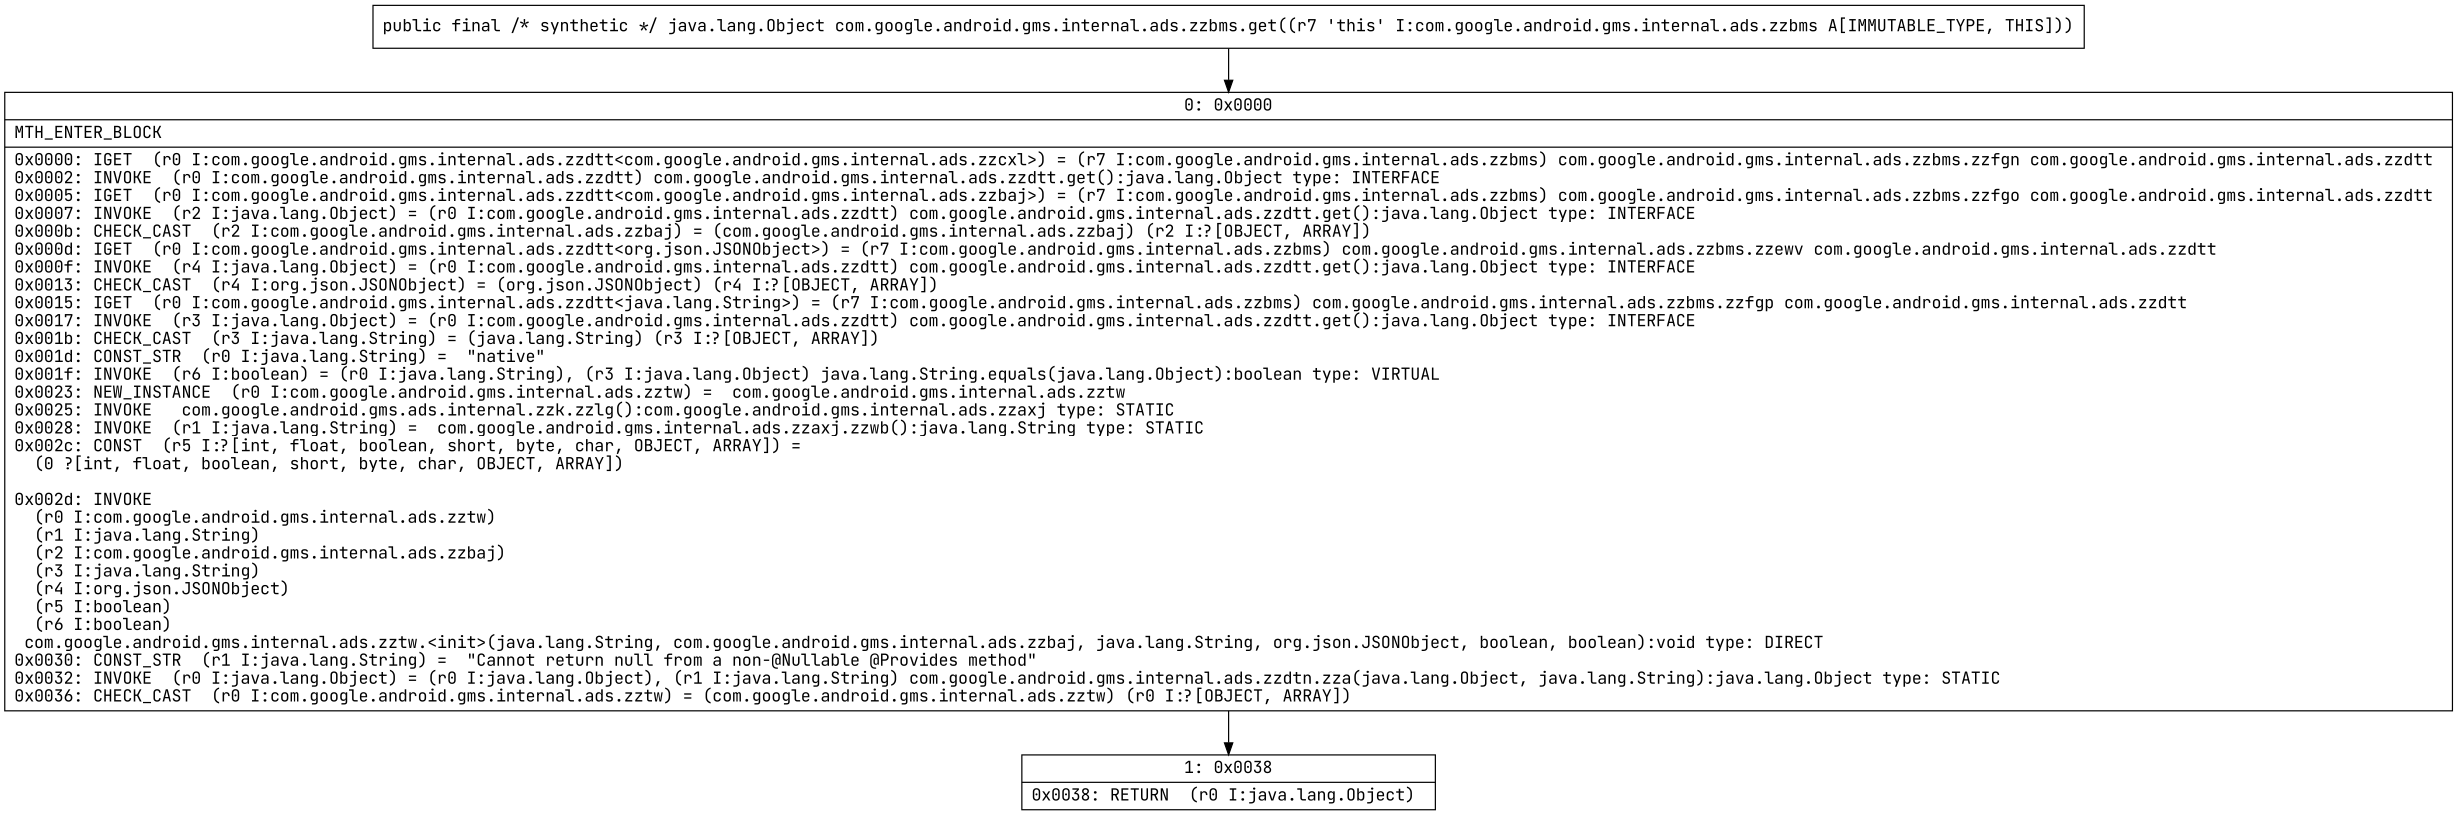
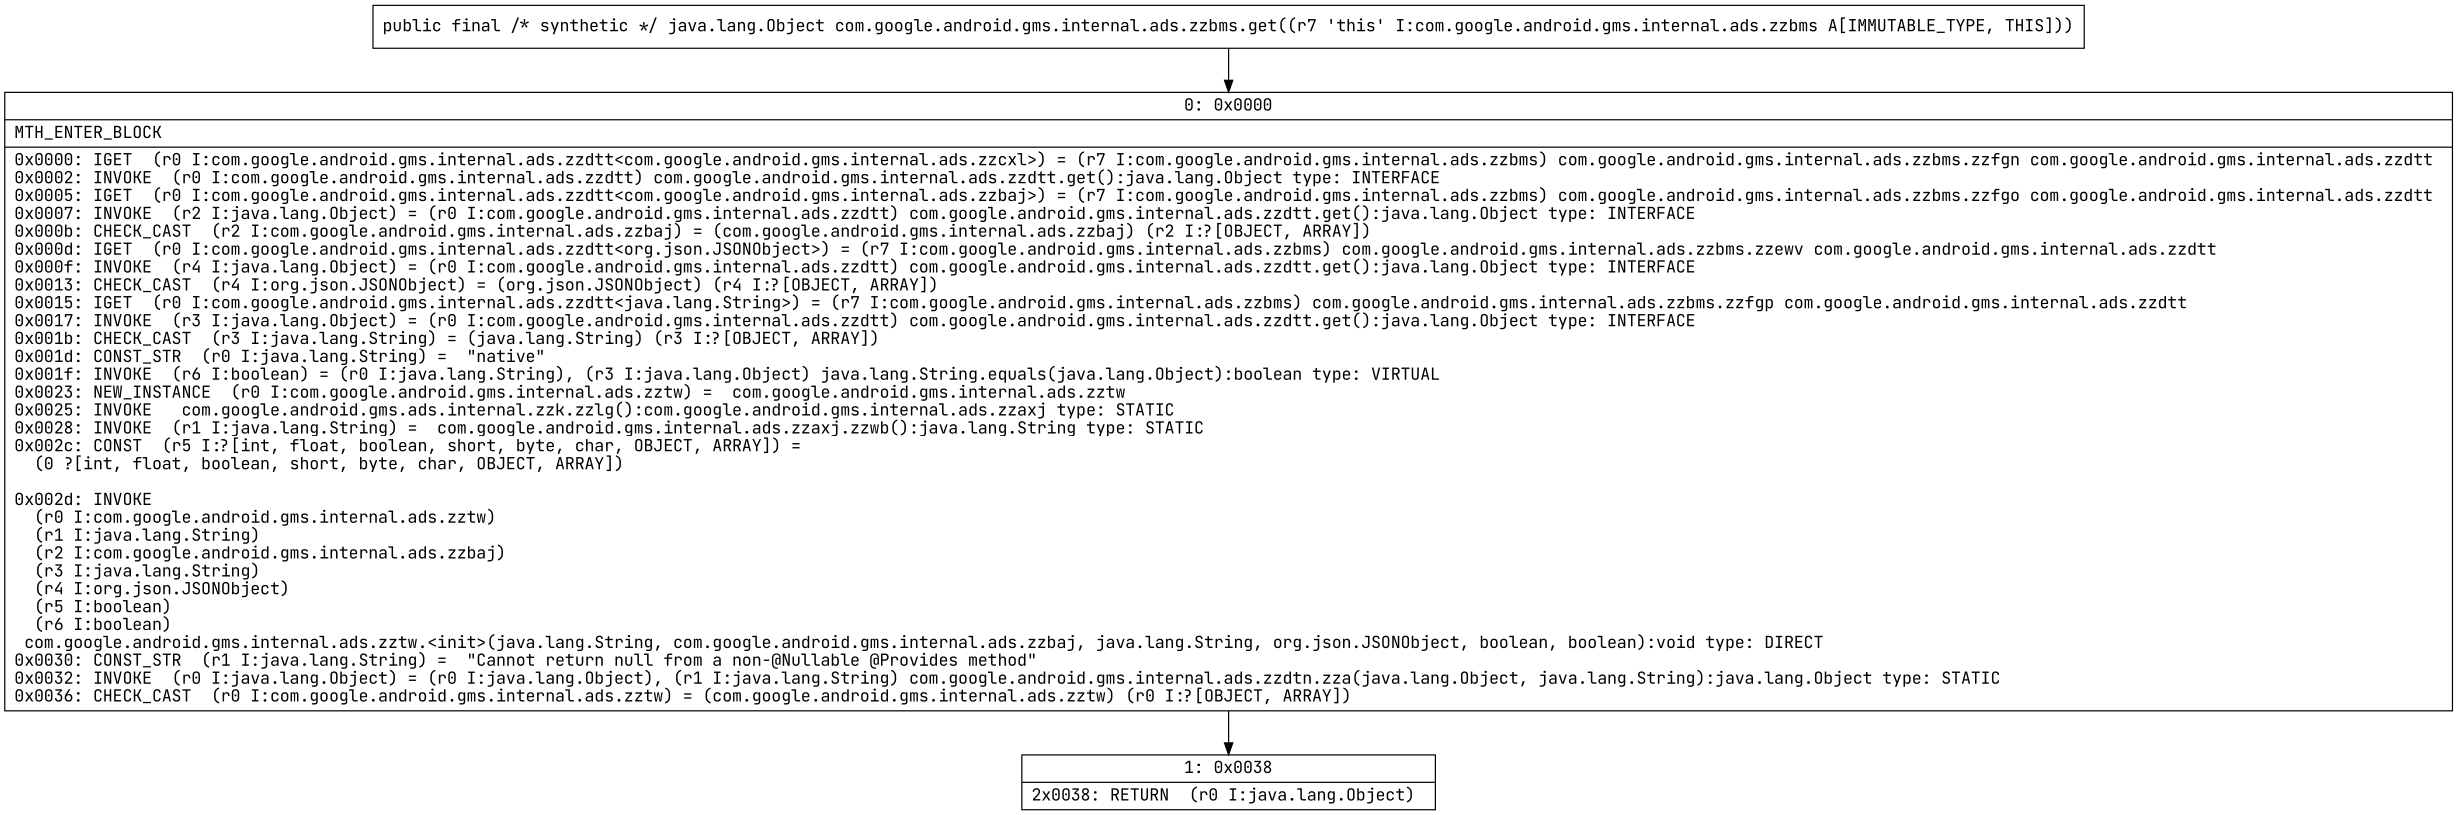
node "1: 0x0038": text "0x0038: RETURN  (r0 I:java.lang.Object)" -> "2x0038: RETURN  (r0 I:java.lang.Object)"
